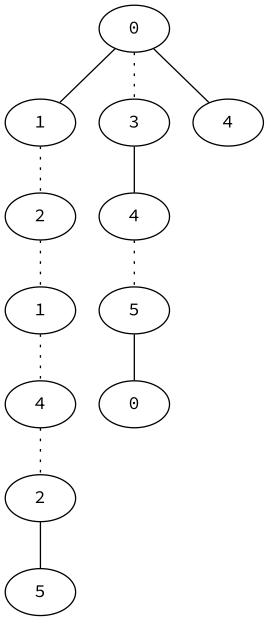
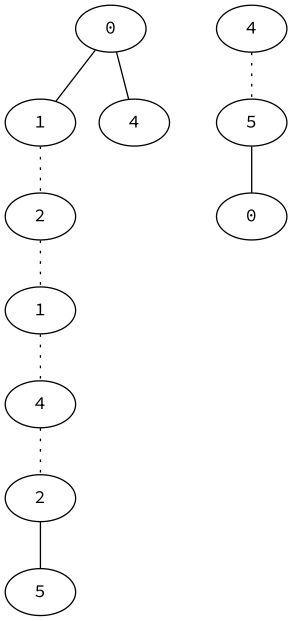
node "3": removed
